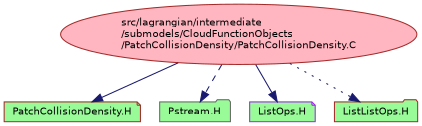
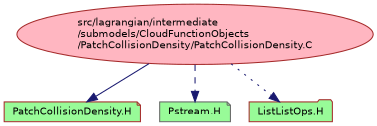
node "Pstream.H": shape folder -> note
node "ListOps.H": removed
